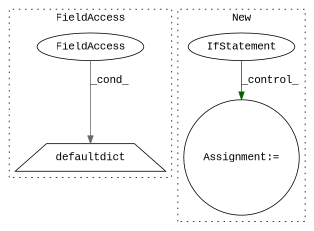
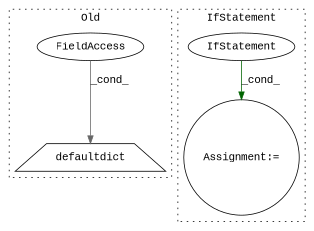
cluster "FieldAccess": label "FieldAccess" -> "Old"
cluster "New": label "New" -> "IfStatement"
edge "IfStatement" -> "Assignment:=": label "_control_" -> "_cond_"
